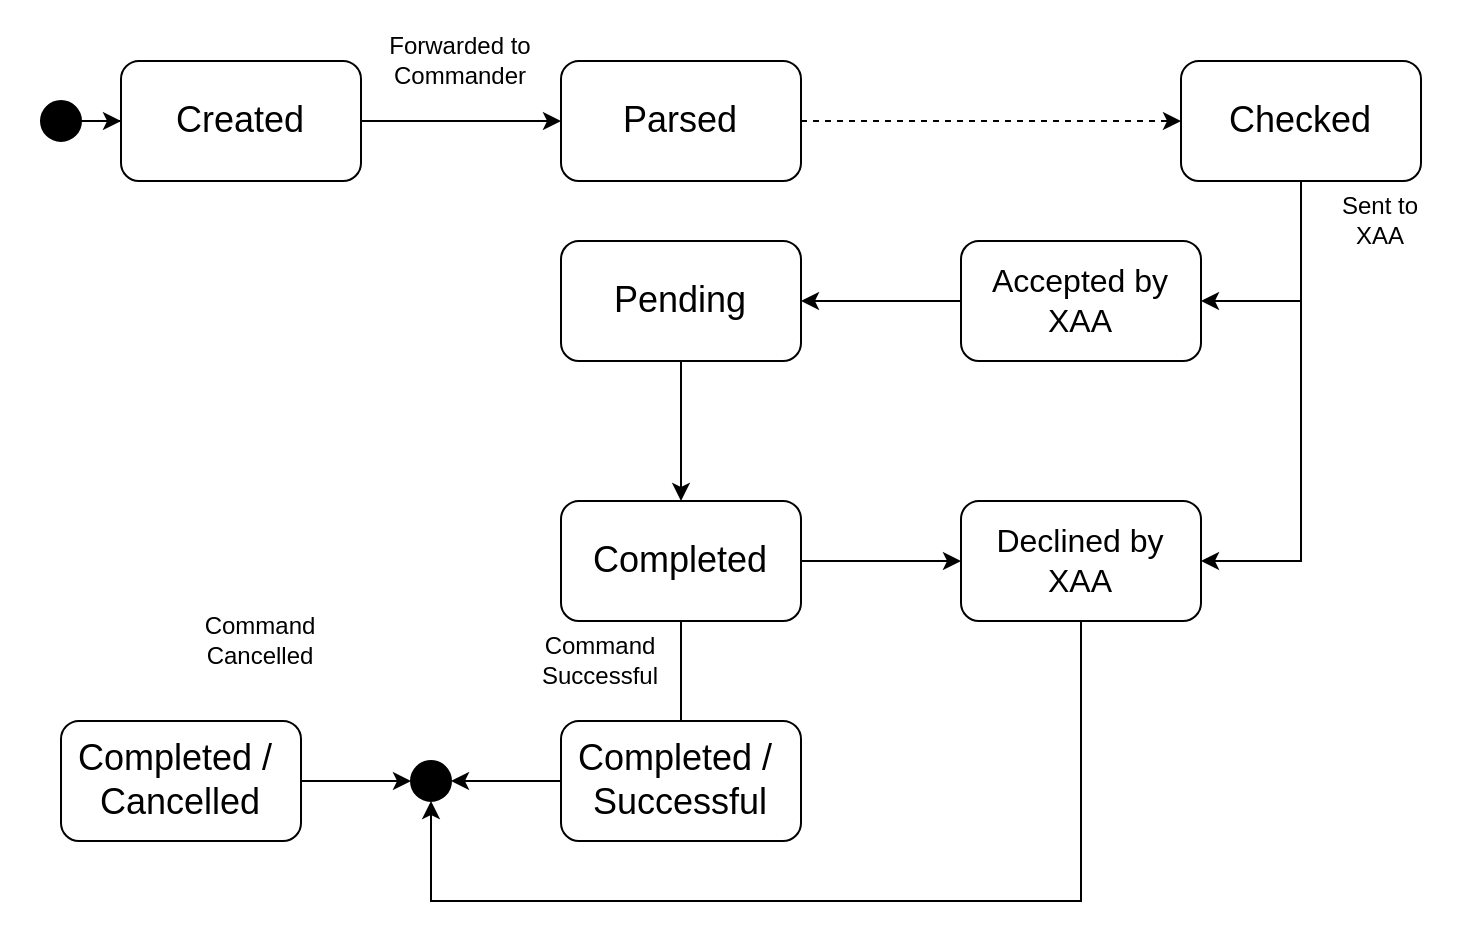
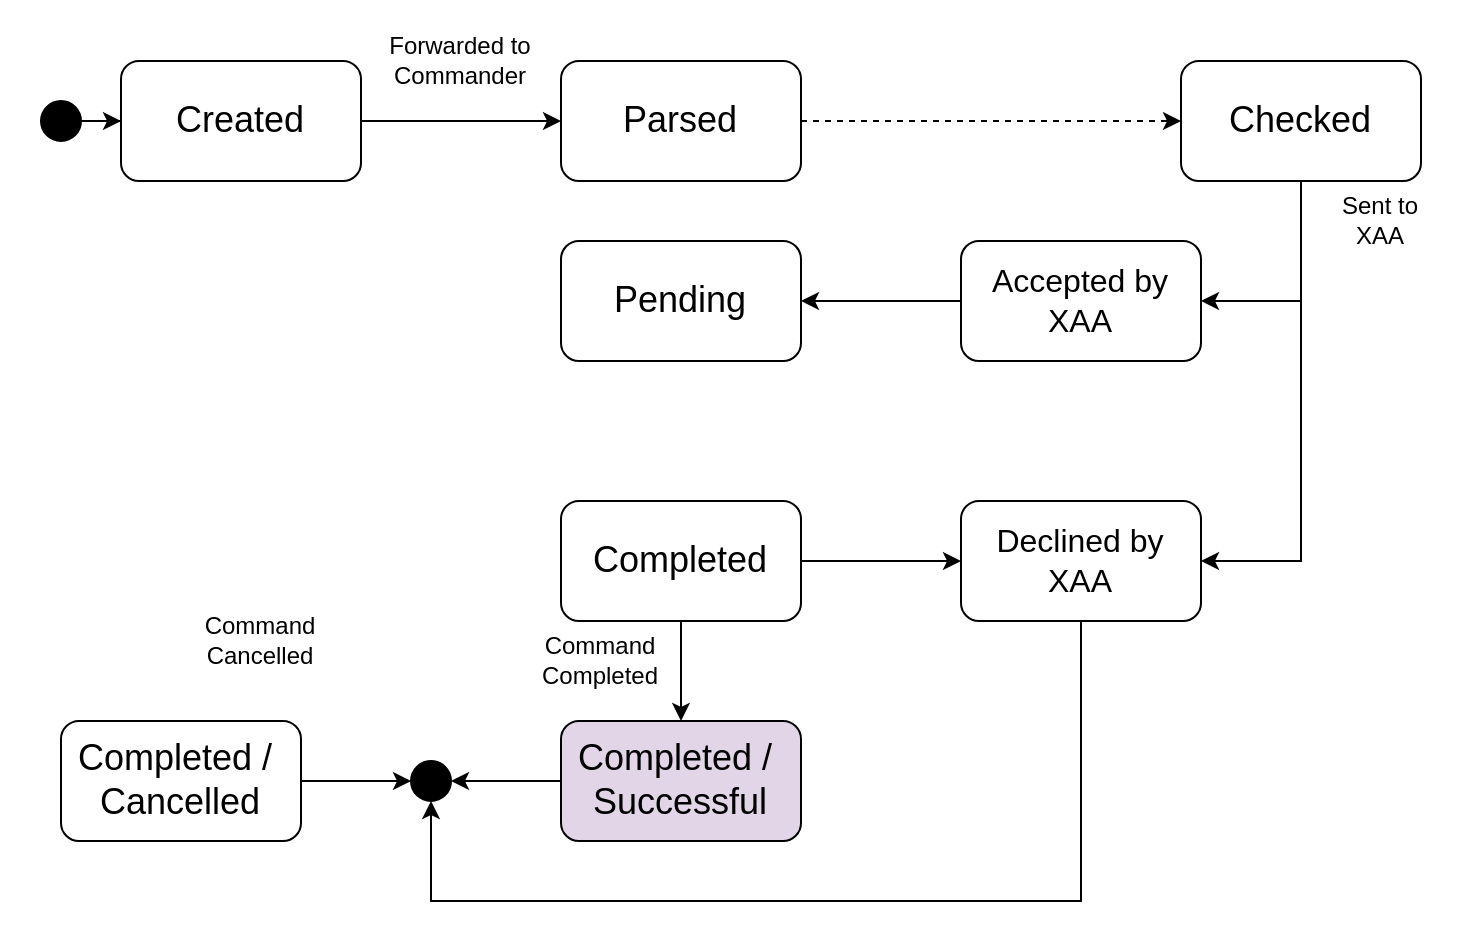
edge "Pending" -> "Completed": removed
node "Command Successful": label "Command Successful" -> "Command Completed"
edge "Completed" -- "Completed / Successful": arrowhead none -> classic
node "Completed / Successful": fillcolor #ffffff -> #e1d5e7
